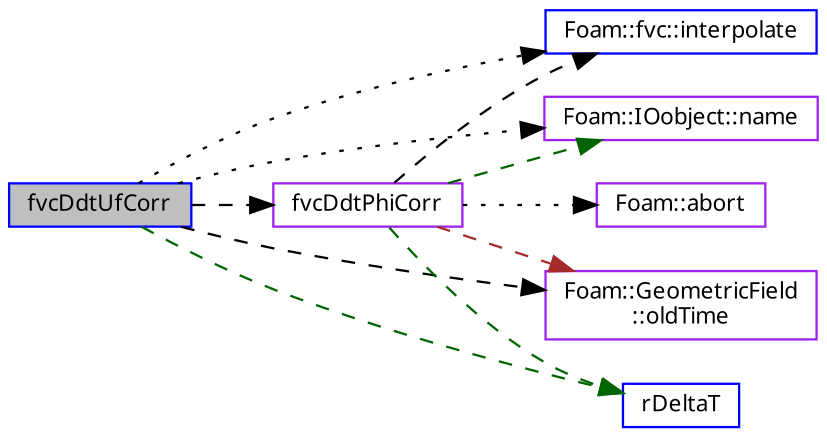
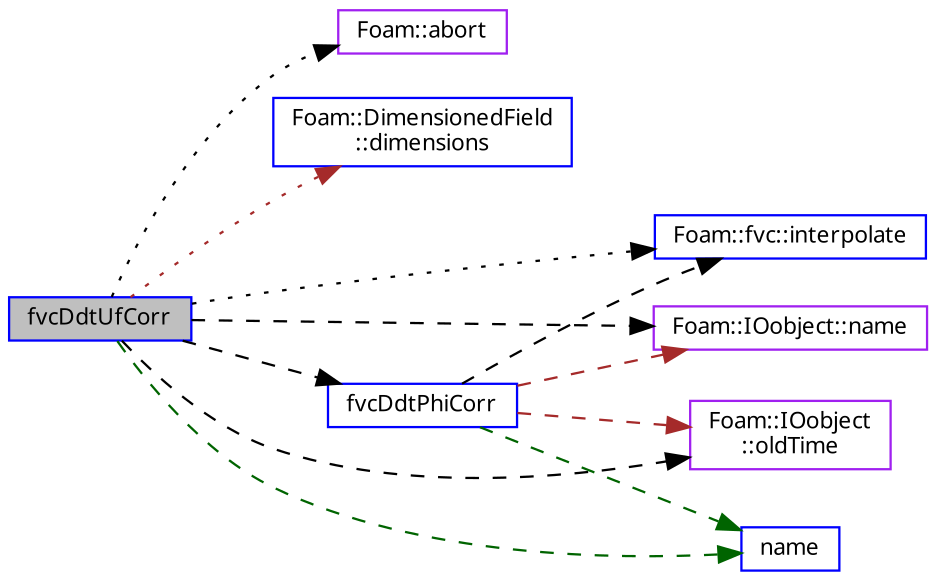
node "Foam::DimensionedField ::dimensions": added
edge "fvcDdtUfCorr" -> "Foam::IOobject::name": style dotted -> dashed
edge "fvcDdtPhiCorr" -> "Foam::IOobject::name": color darkgreen -> brown
node "fvcDdtPhiCorr": color purple -> blue
edge "fvcDdtPhiCorr" -> "Foam::abort": now "fvcDdtUfCorr" -> "Foam::abort"
node "Foam::GeometricField ::oldTime": label "Foam::GeometricField ::oldTime" -> "Foam::IOobject ::oldTime"
node "rDeltaT": label "rDeltaT" -> "name"
